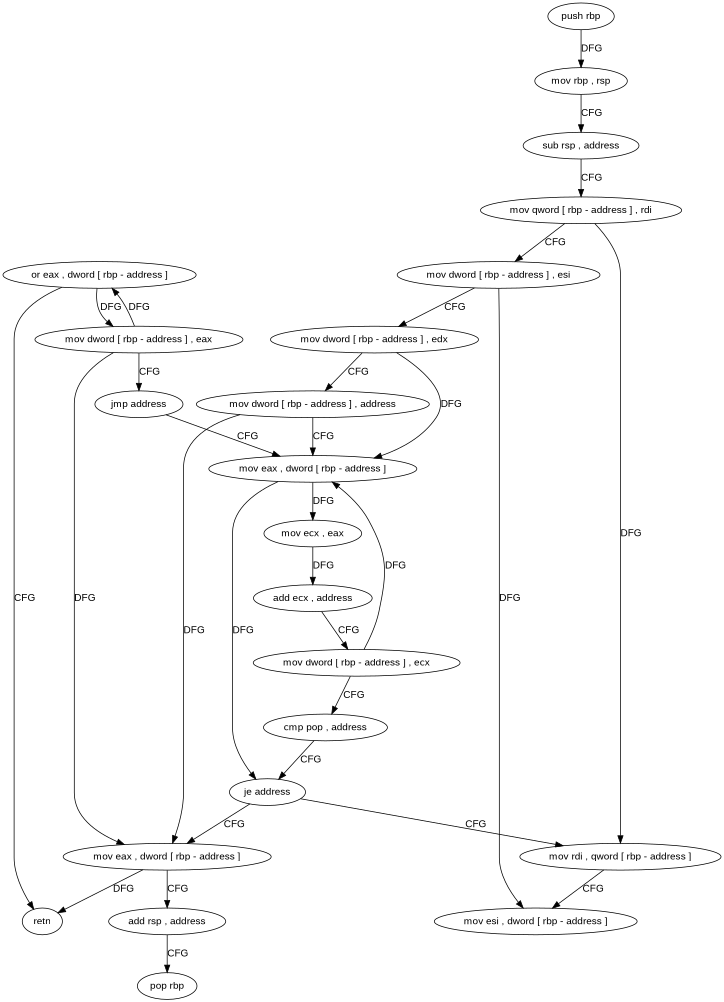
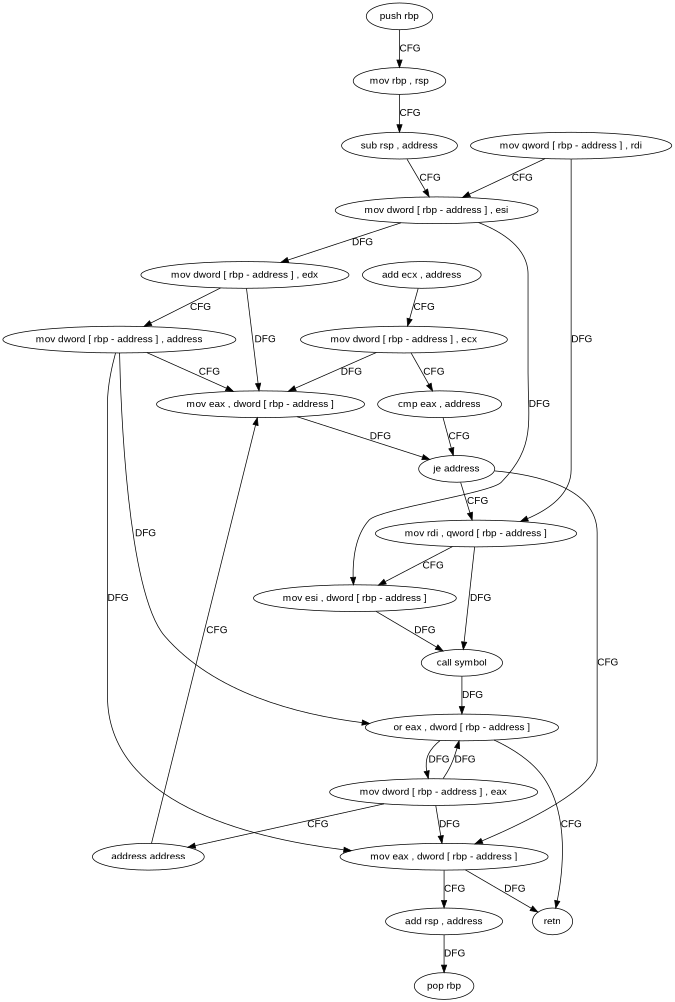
edge "push rbp" -> "mov rbp , rsp": label "DFG" -> "CFG"
edge "sub rsp , address" -> "mov qword [ rbp - address ] , rdi": now "sub rsp , address" -> "mov dword [ rbp - address ] , esi"
edge "mov dword [ rbp - address ] , esi" -> "mov dword [ rbp - address ] , edx": label "CFG" -> "DFG"
node "jmp address": label "jmp address" -> "address address"
node "mov ecx , eax": removed
edge "mov dword [ rbp - address ] , address" -> "or eax , dword [ rbp - address ]": added, label "DFG"
node "call symbol": added
node "cmp pop , address": label "cmp pop , address" -> "cmp eax , address"
edge "add rsp , address" -> "pop rbp": label "CFG" -> "DFG"
